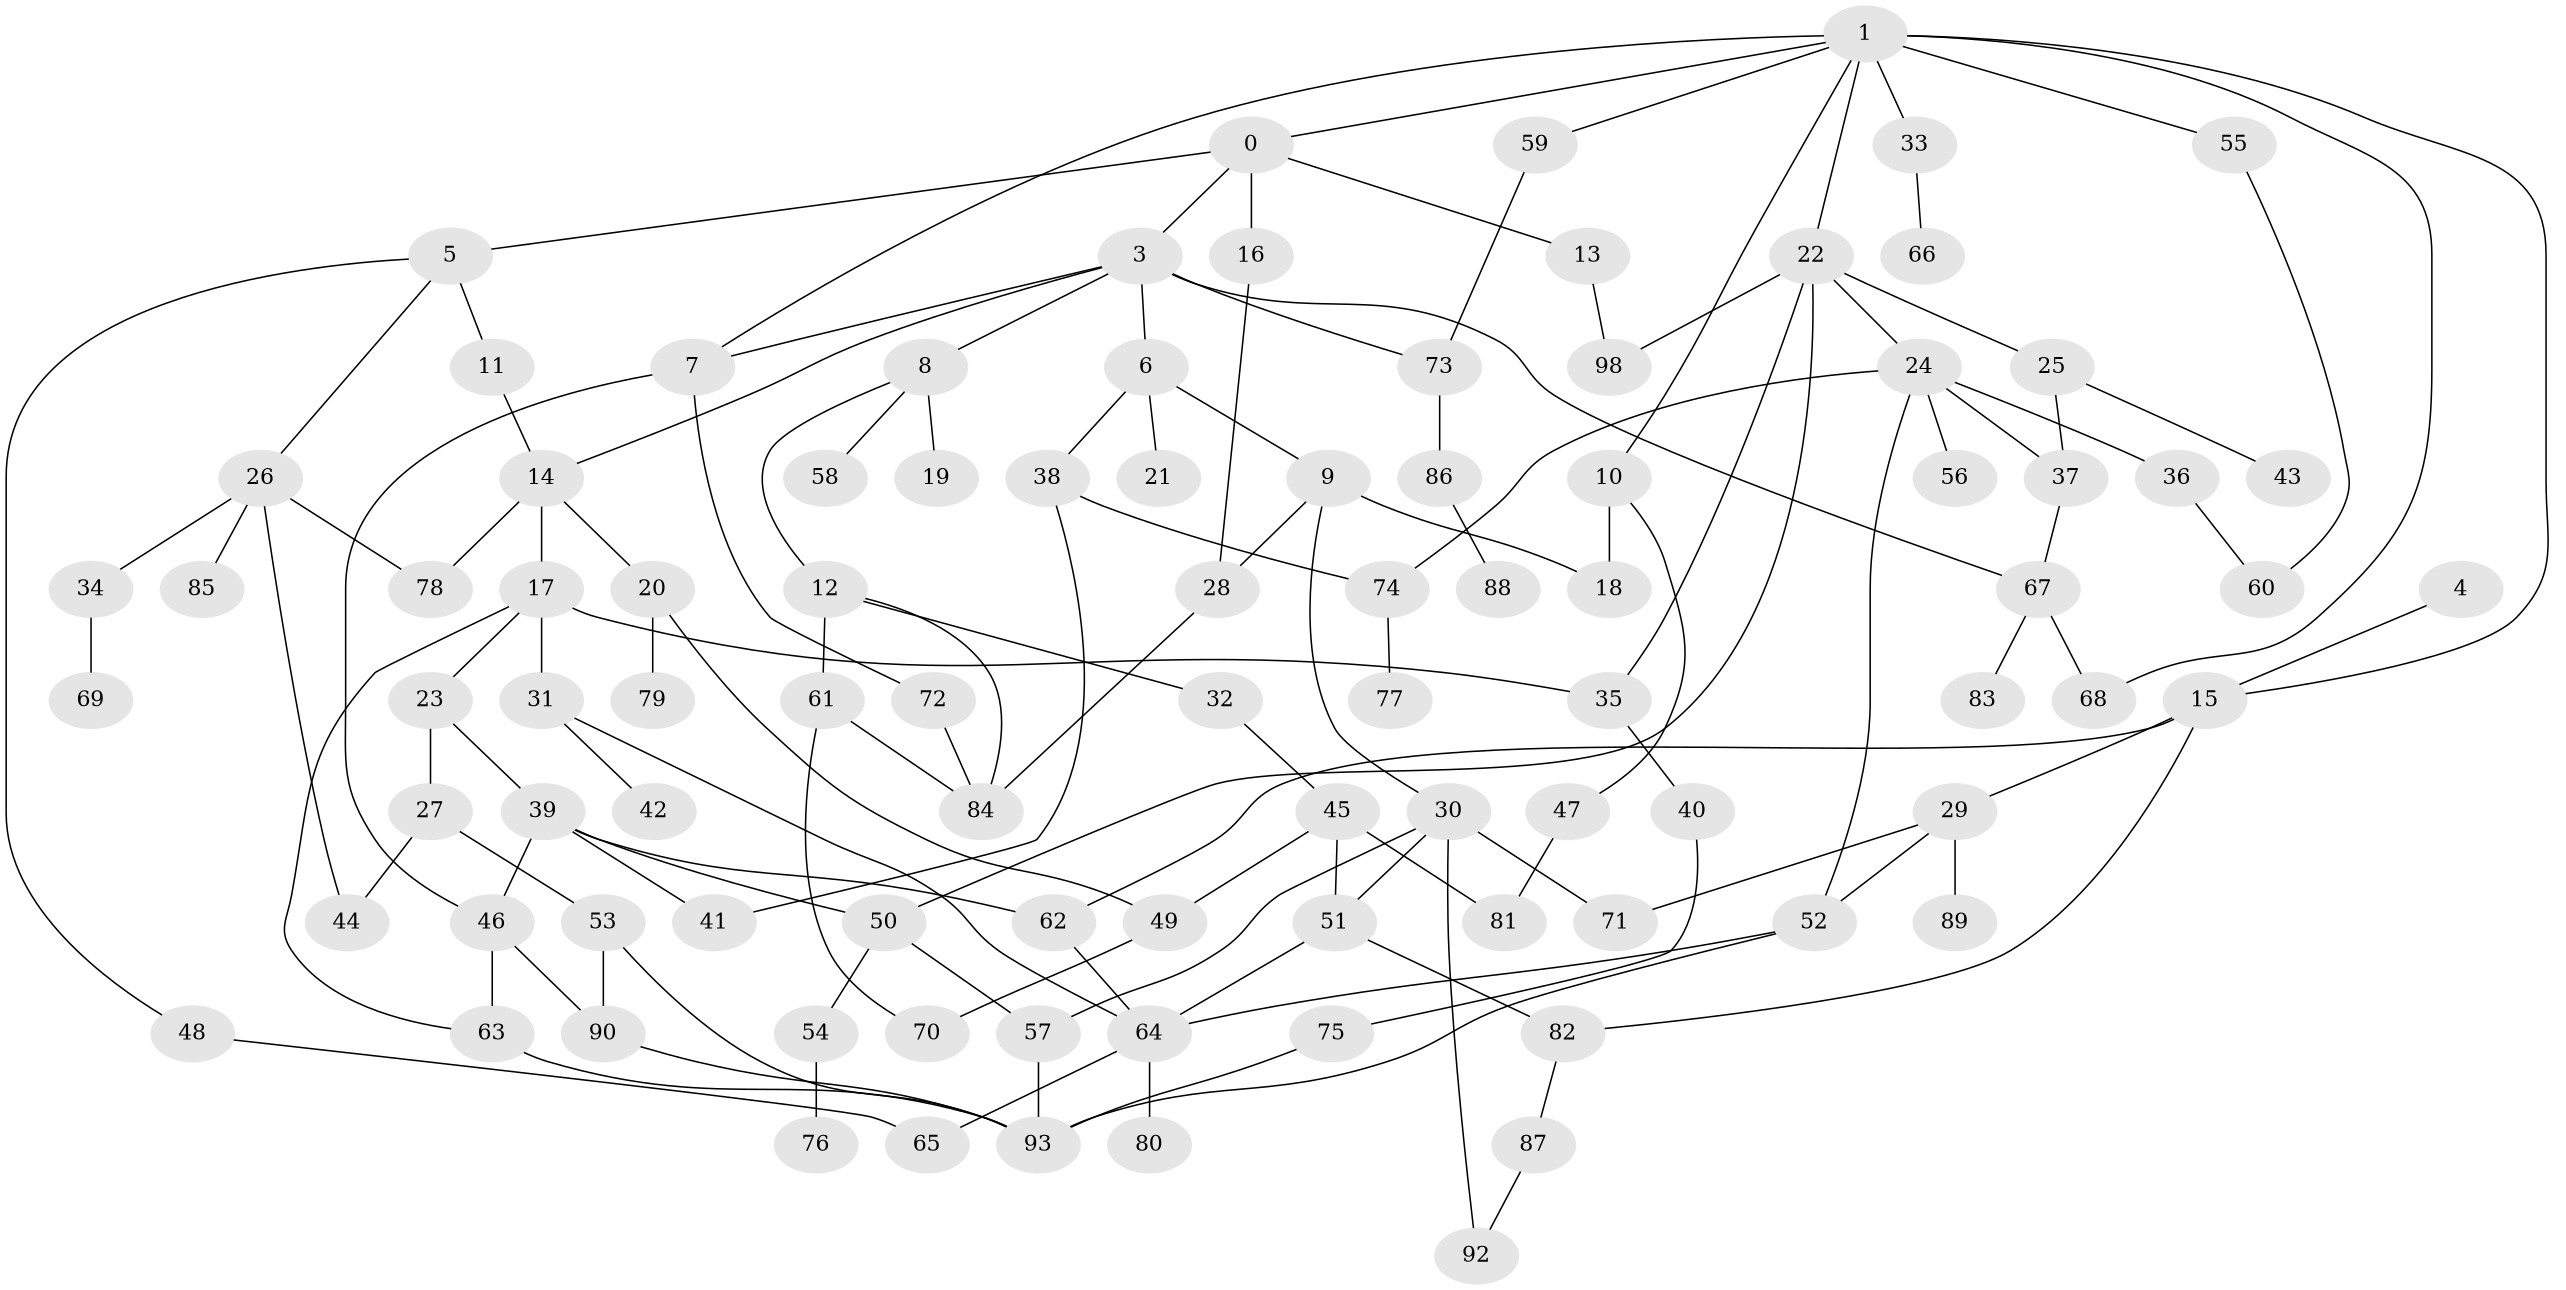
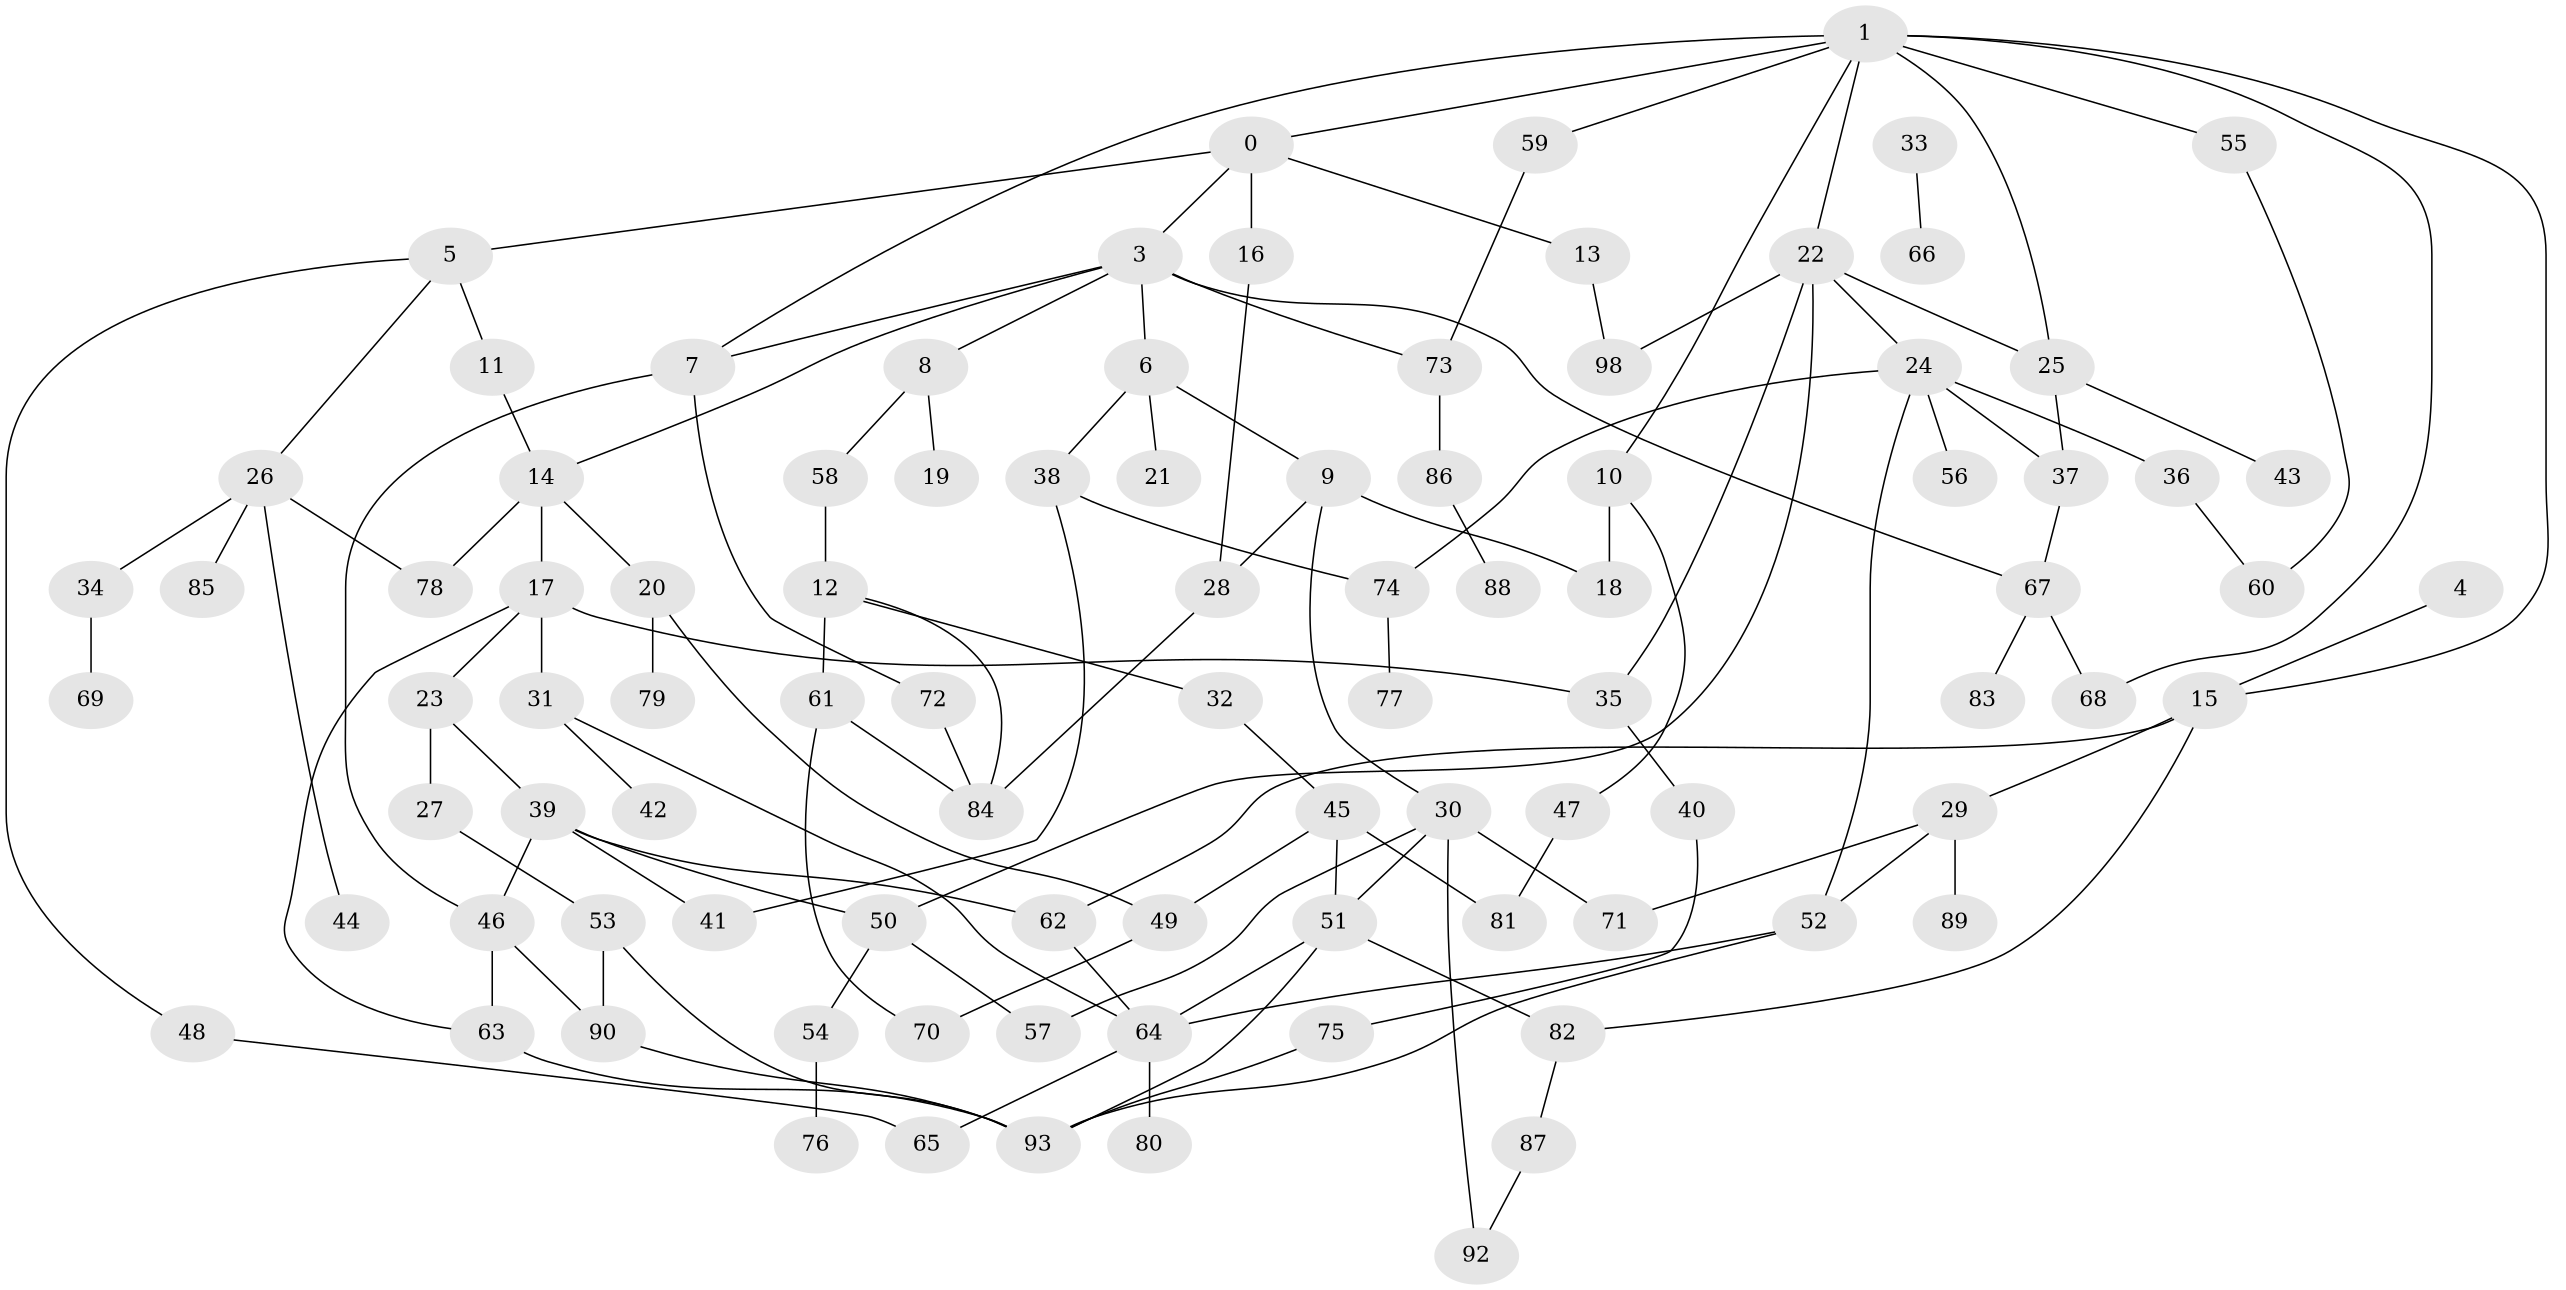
edge "1" -- "33": now "1" -- "25"
edge "8" -- "12": now "58" -- "12"
edge "27" -- "44": removed
edge "57" -- "93": now "51" -- "93"
